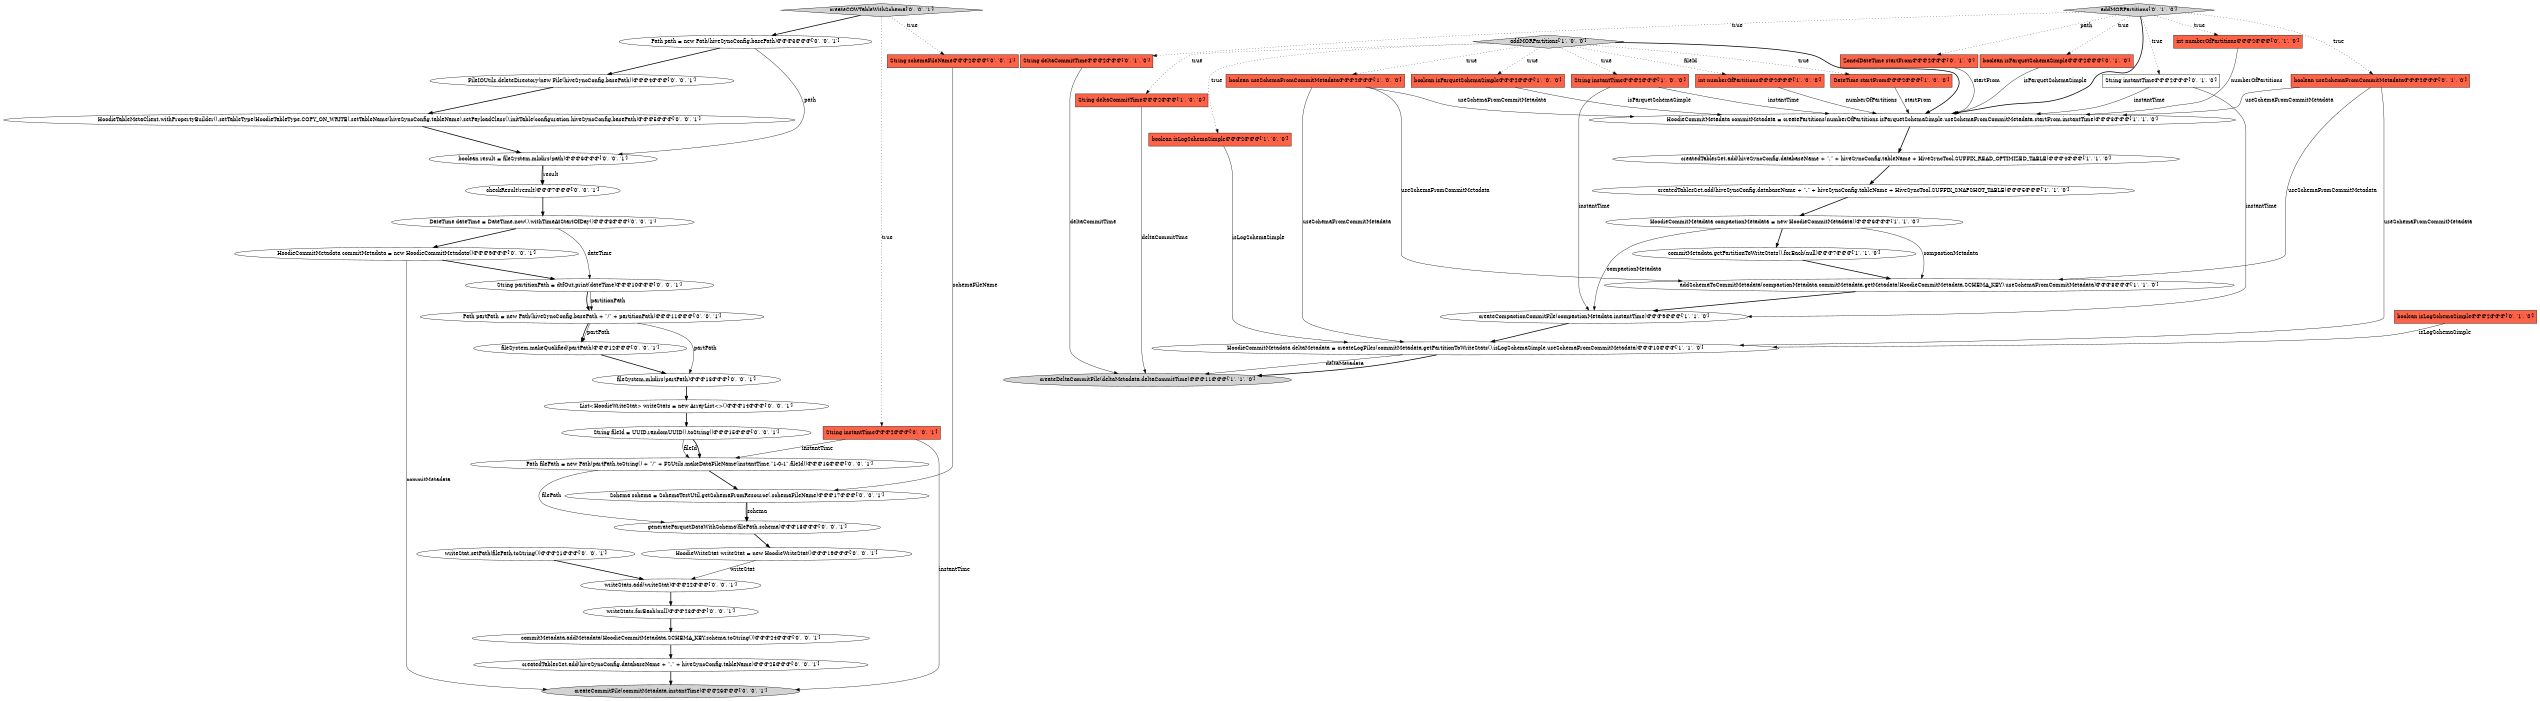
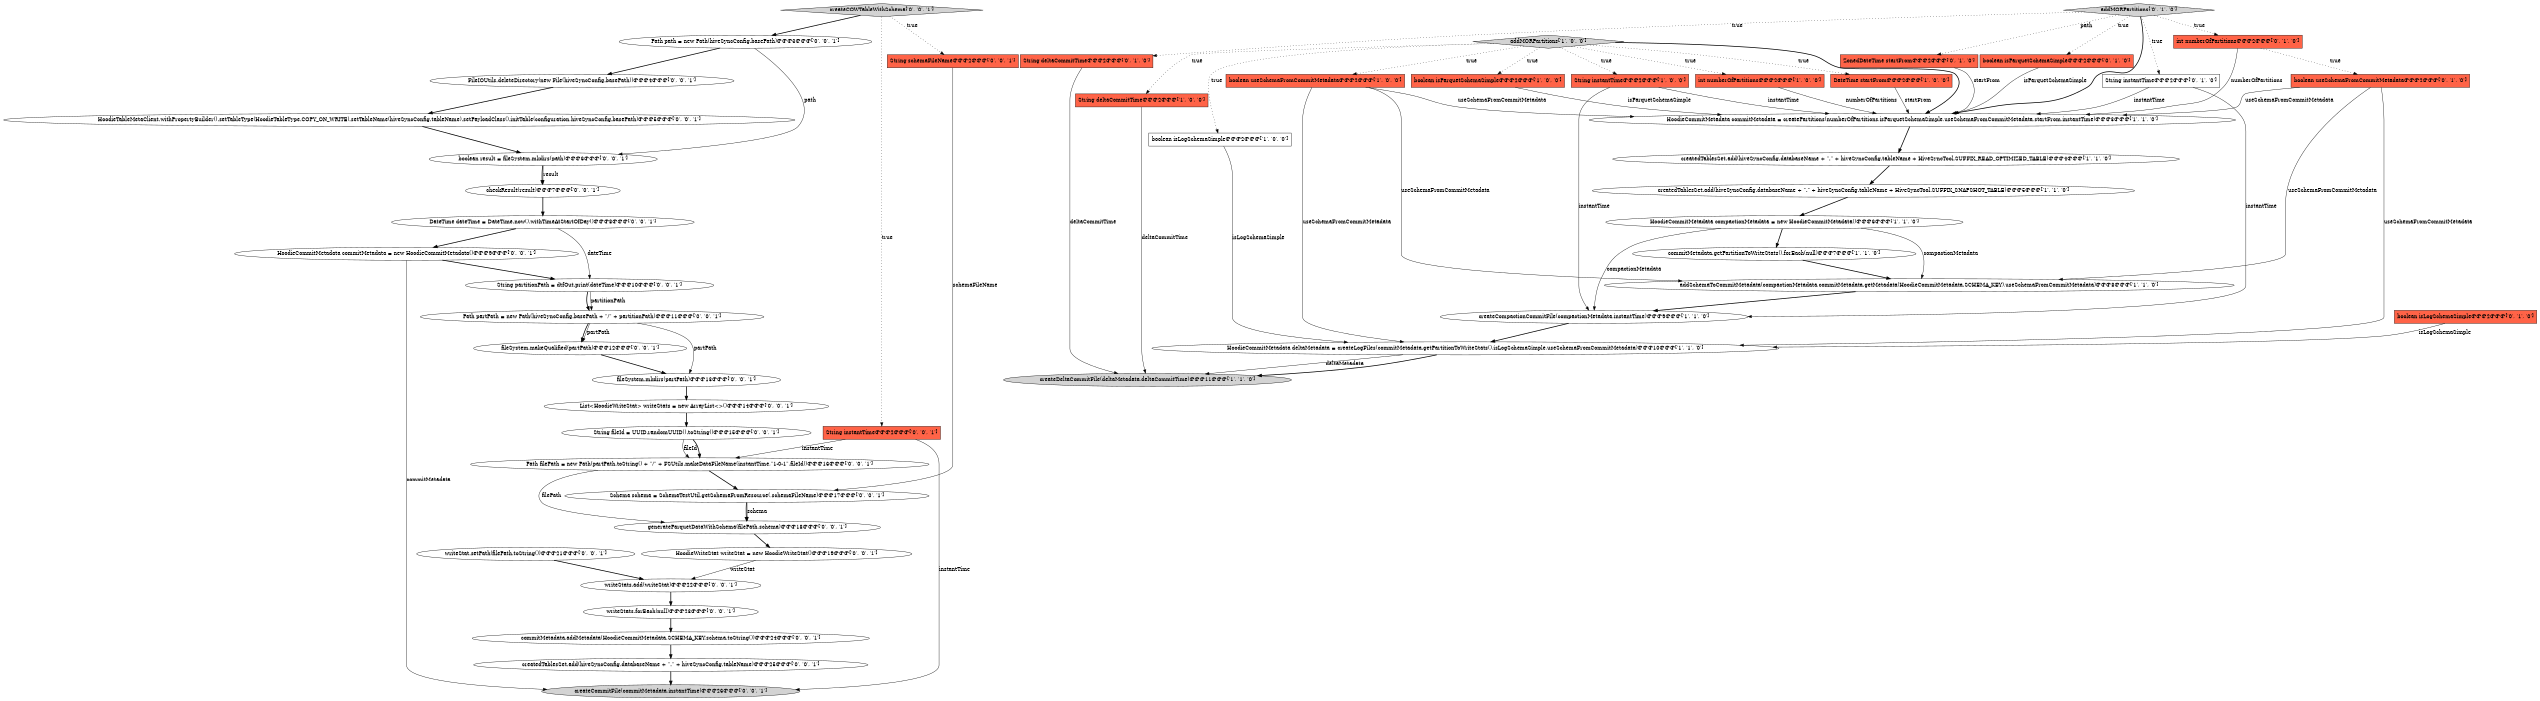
edge "addMORPartitions['0', '1', '0']" -> "boolean useSchemaFromCommitMetadata@@@2@@@['0', '1', '0']": now "int numberOfPartitions@@@2@@@['0', '1', '0']" -> "boolean useSchemaFromCommitMetadata@@@2@@@['0', '1', '0']"
edge "addMORPartitions['1', '0', '0']" -> "int numberOfPartitions@@@2@@@['1', '0', '0']": label "fileId" -> "true"
node "boolean isLogSchemaSimple@@@2@@@['1', '0', '0']": fillcolor tomato -> white
